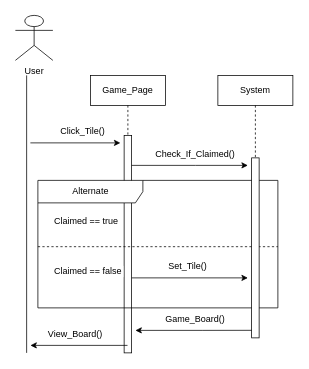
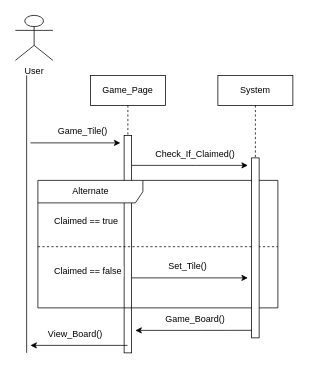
node "Click_Tile()": label "Click_Tile()" -> "Game_Tile()"
